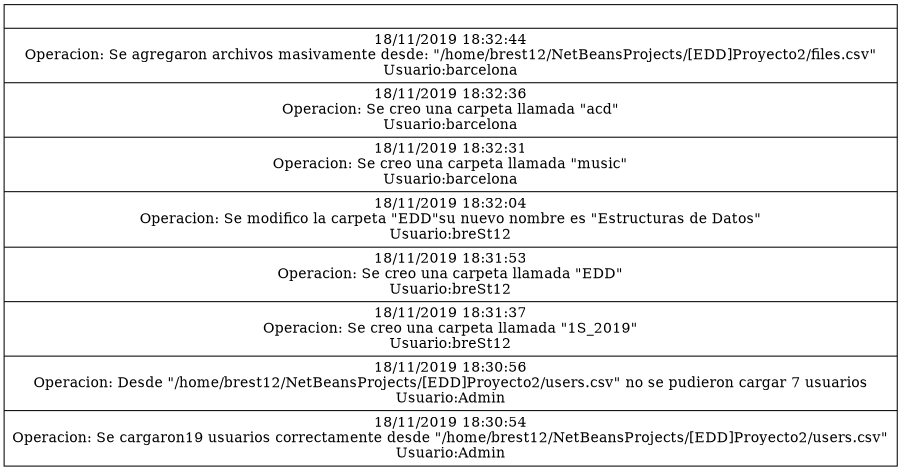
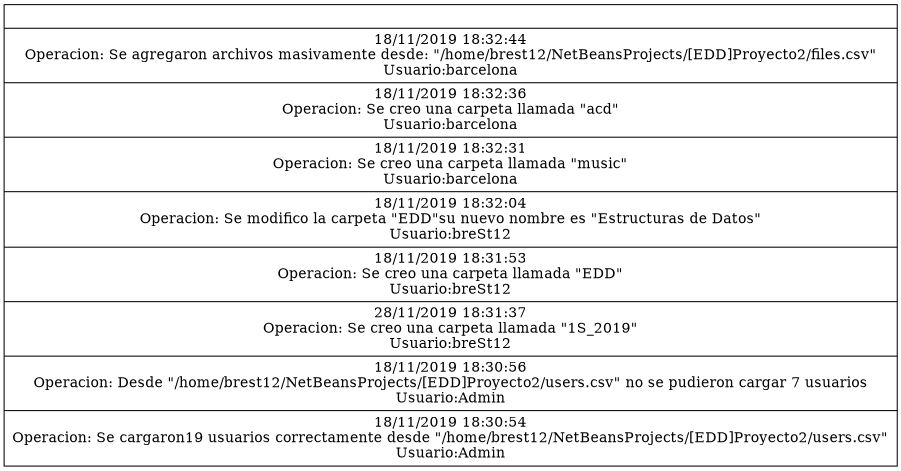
node "18/11/2019 18:32:44": text "18/11/2019 18:31:37" -> "28/11/2019 18:31:37"
